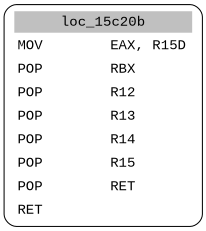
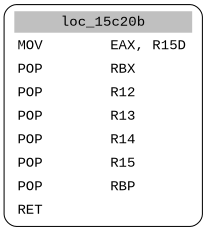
node "loc_15c20b": text "POP        RET" -> "POP        RBP"
